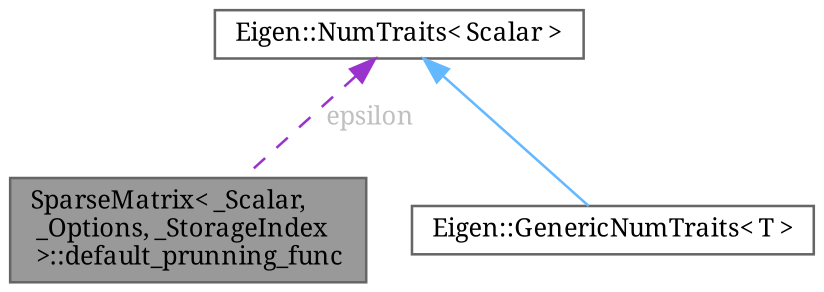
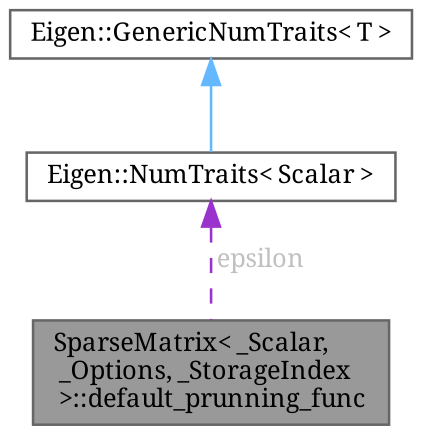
edge "Eigen::GenericNumTraits< T >" -> "Eigen::NumTraits< Scalar >": reversed
